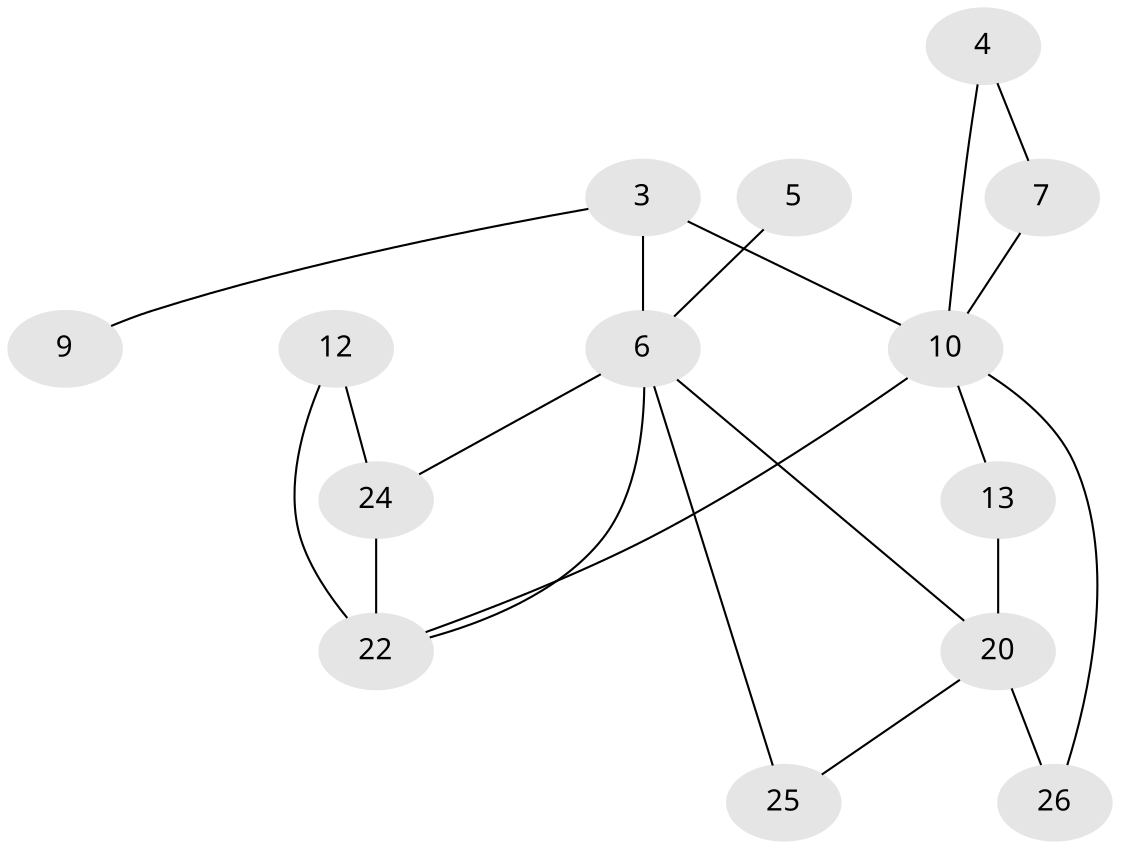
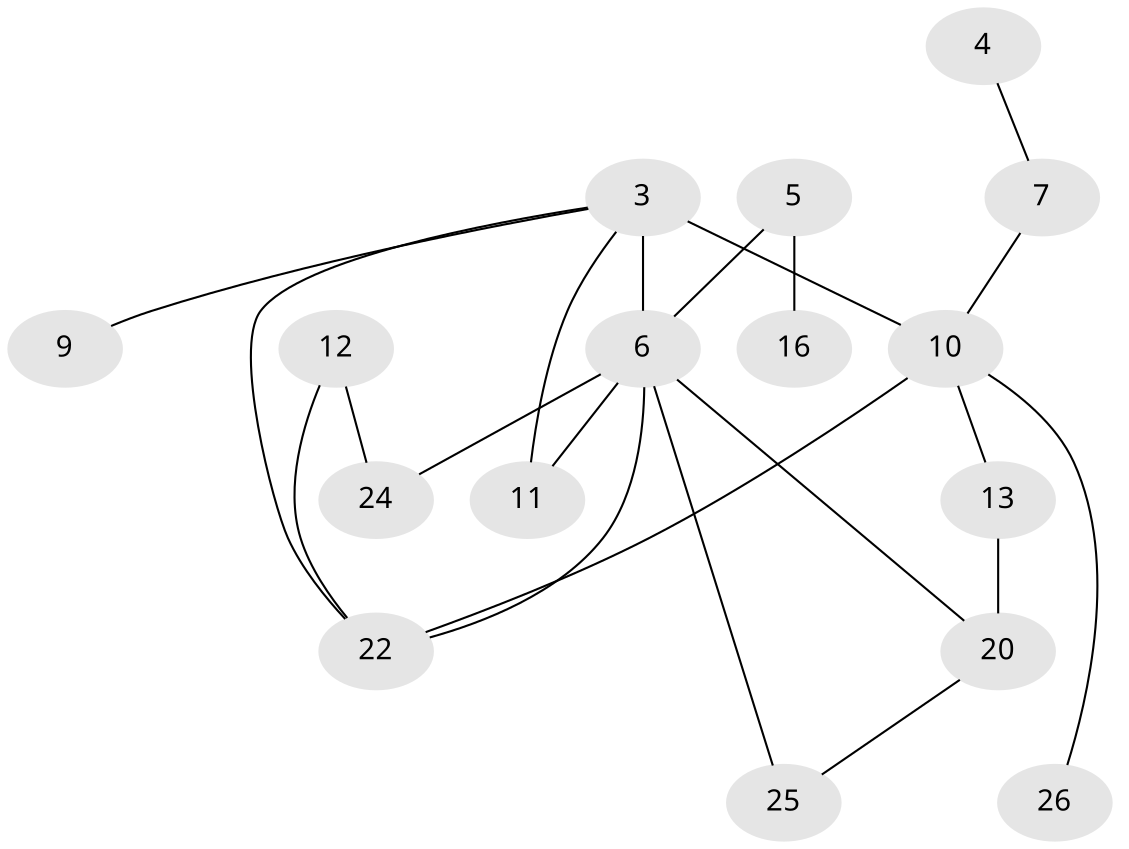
edge "4" -- "10": removed
node "16": added
node "11": added
edge "24" -- "22": now "3" -- "22"
edge "20" -- "26": removed
